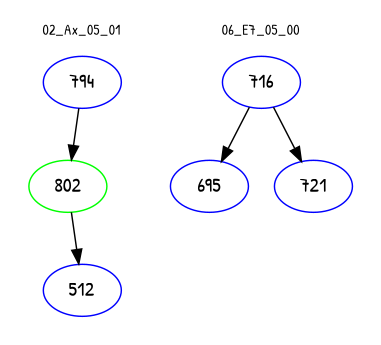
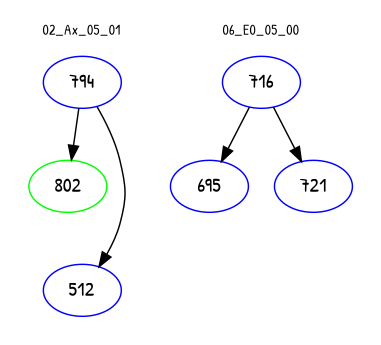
cluster "06_E7_05_00": label "06_E7_05_00" -> "06_E0_05_00"
edge "802" -> "512": now "794" -> "512"
